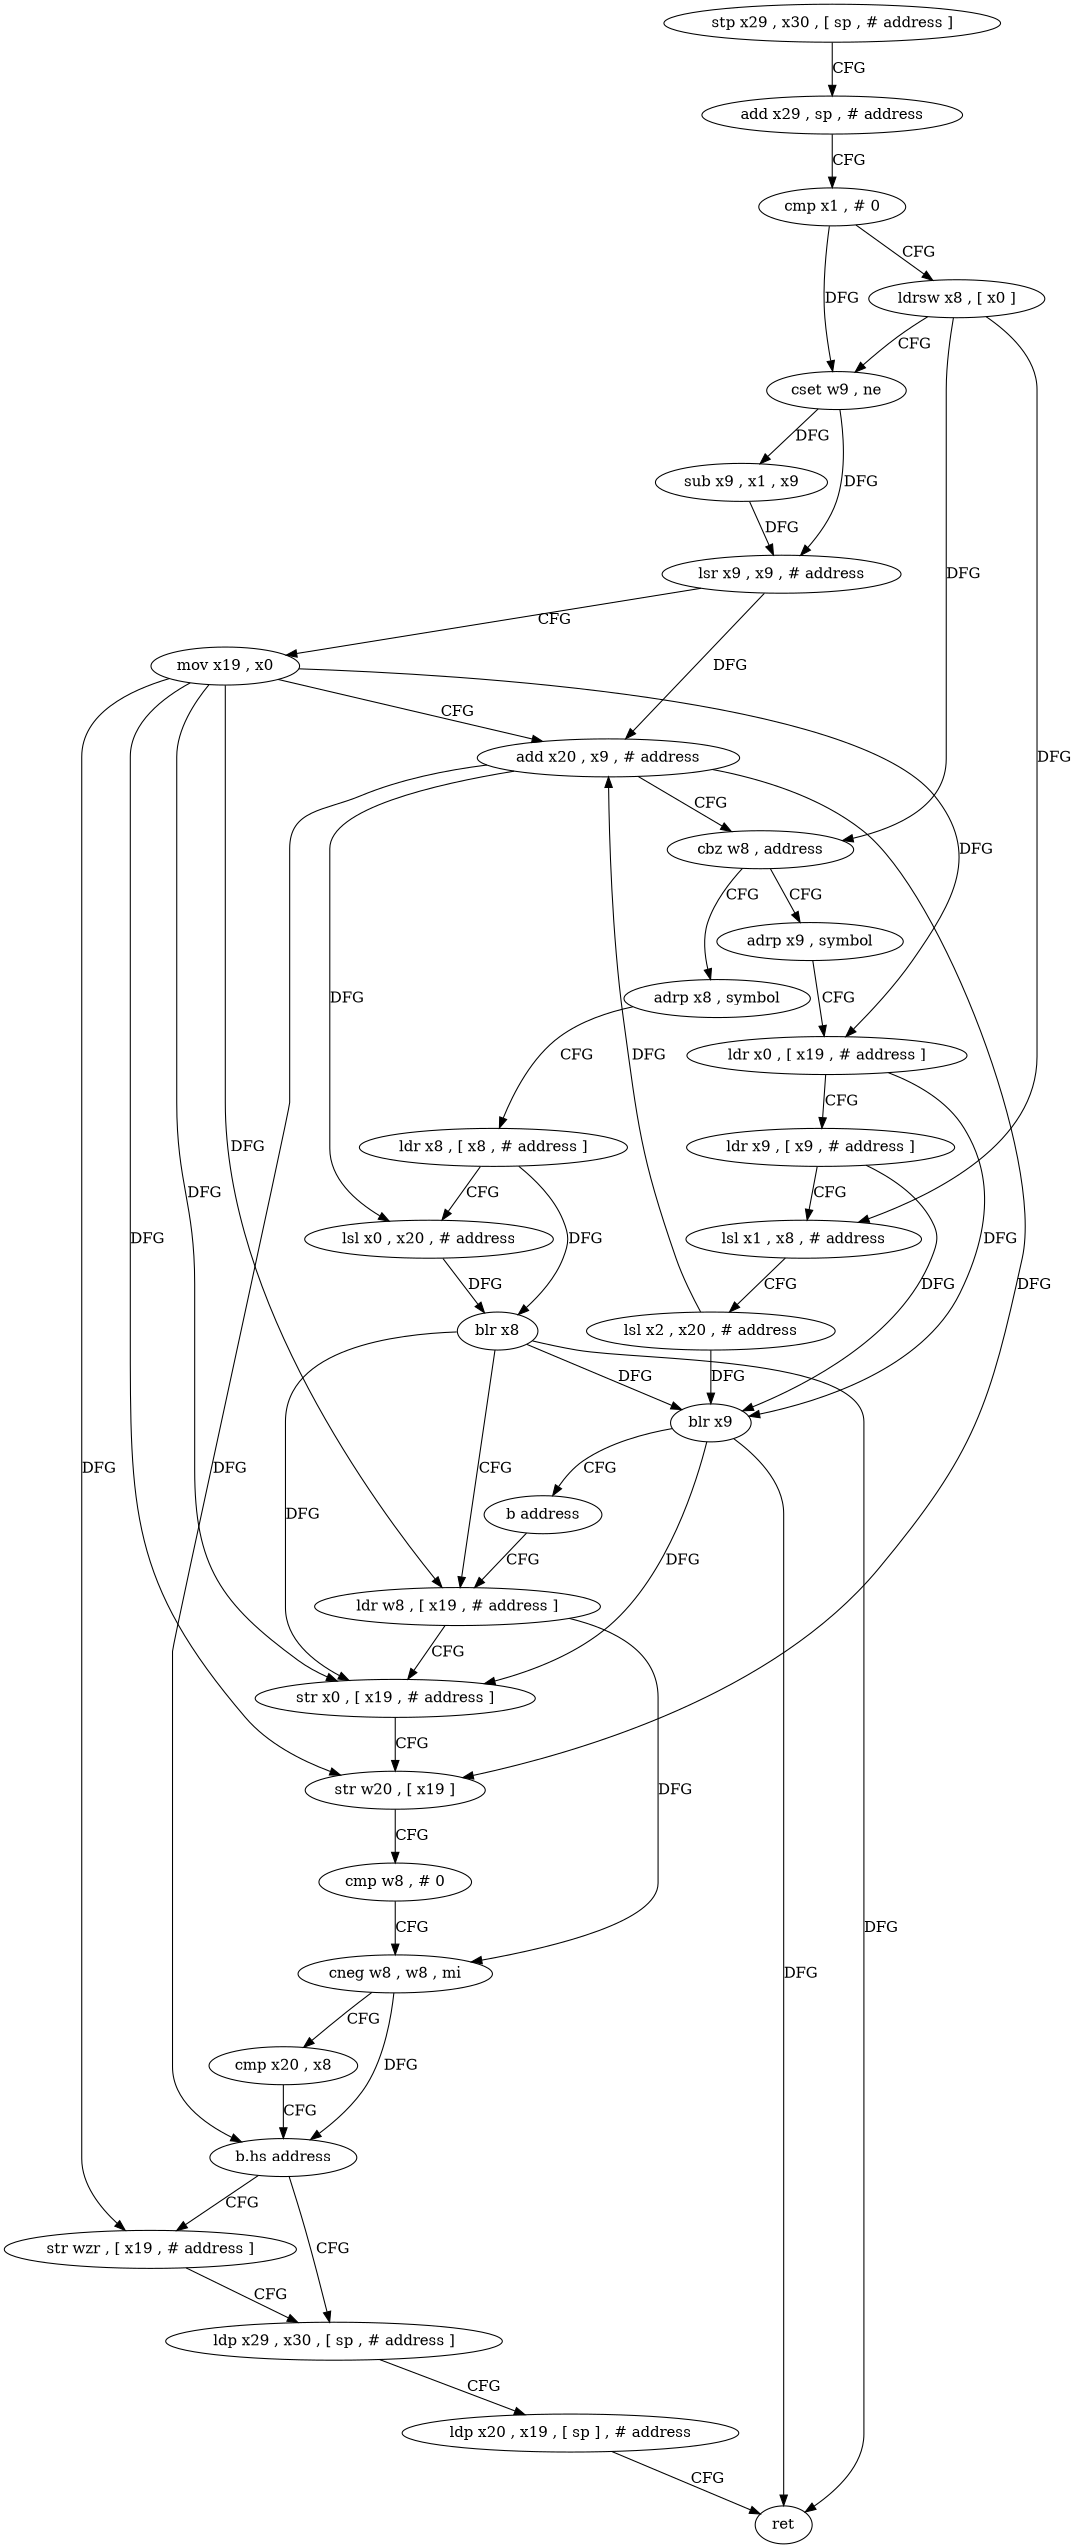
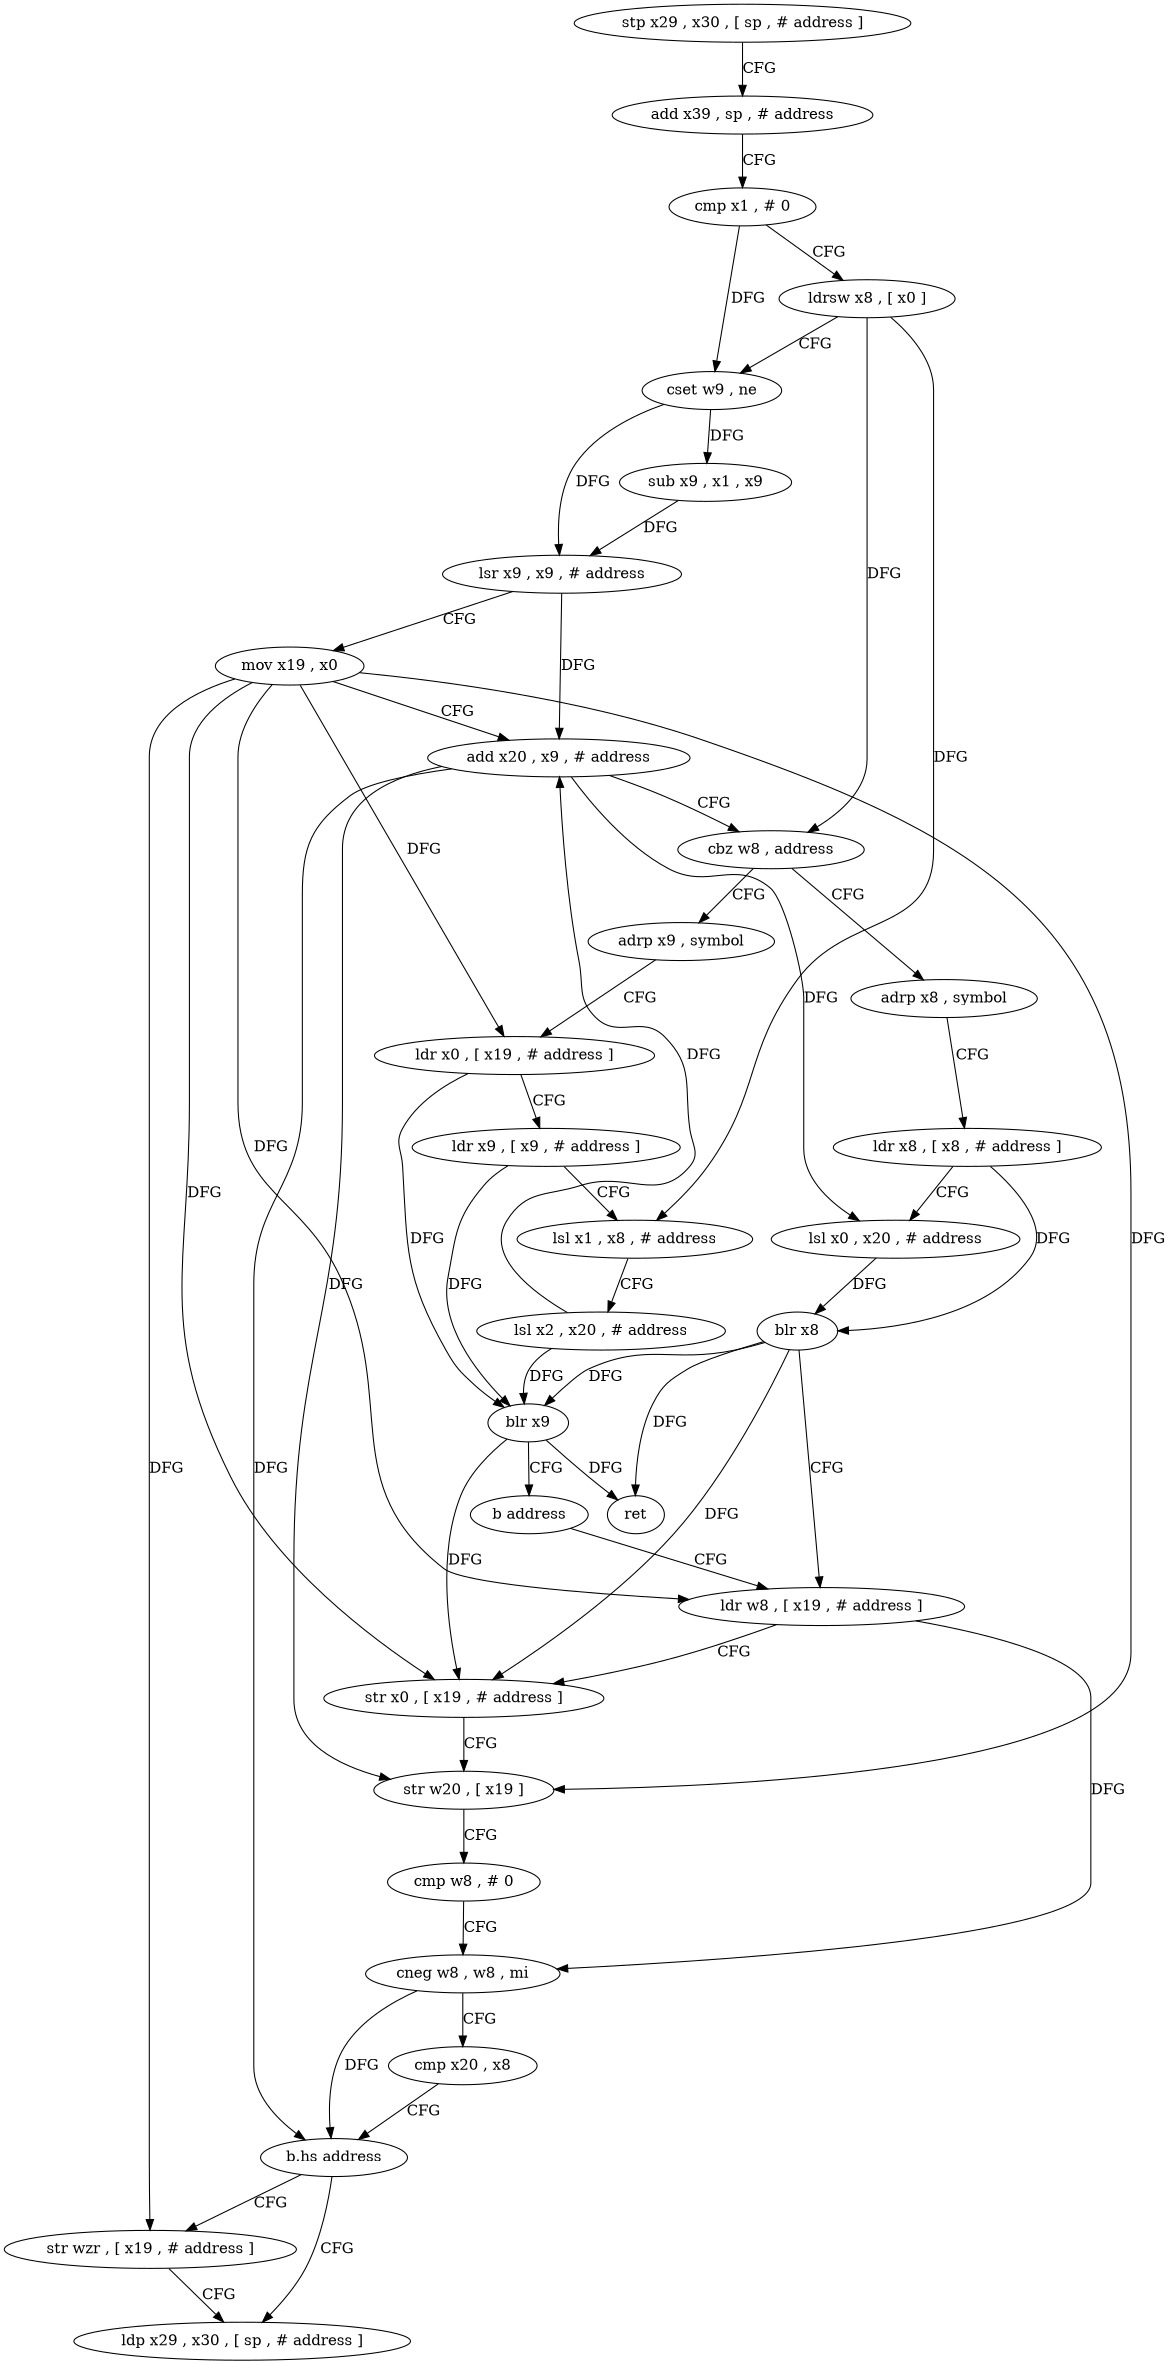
node "add x29 , sp , # address": label "add x29 , sp , # address" -> "add x39 , sp , # address"
node "ldp x20 , x19 , [ sp ] , # address": removed
